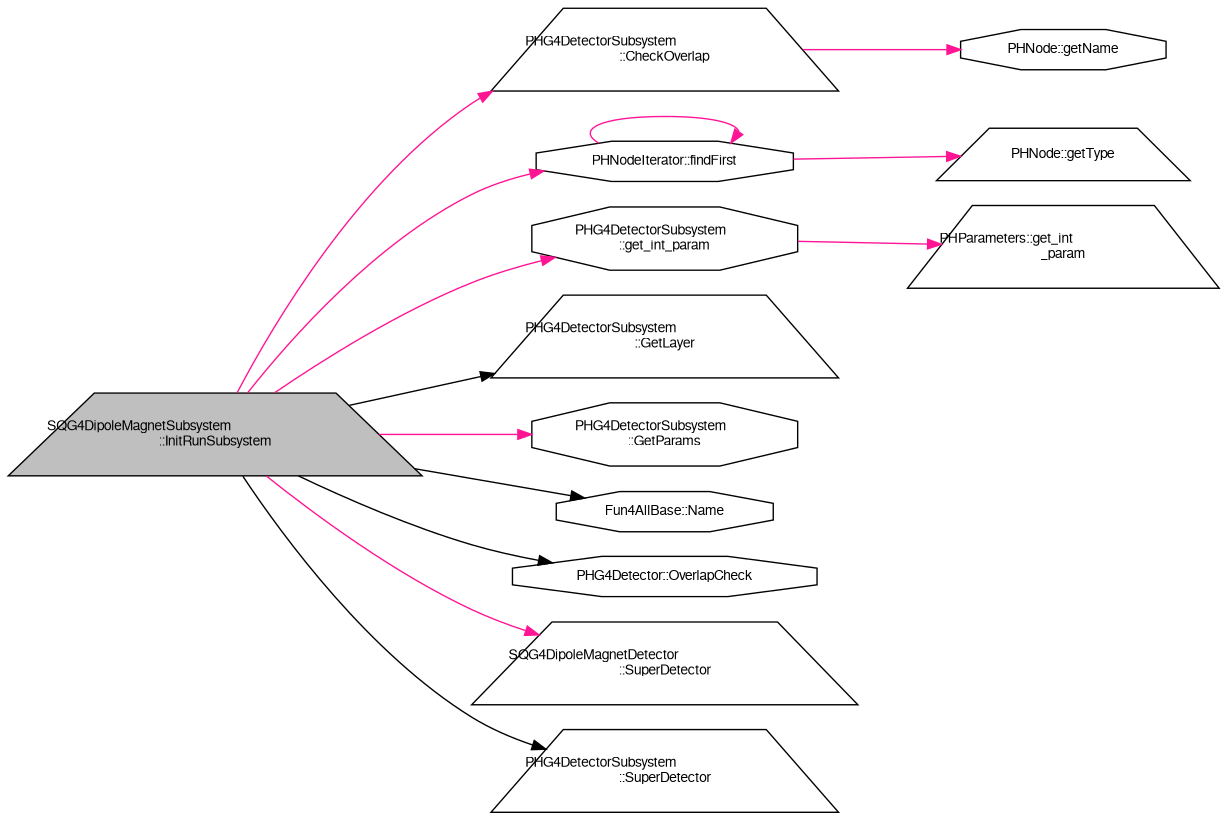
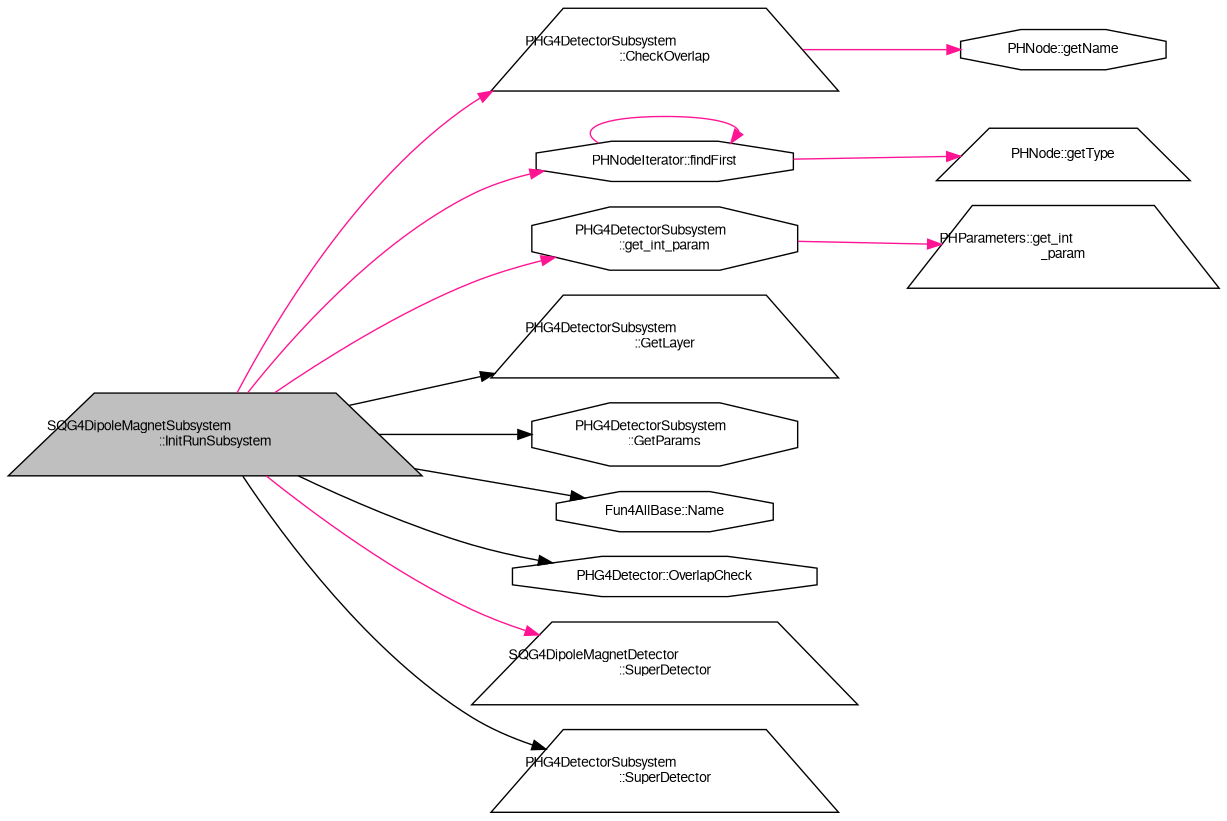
edge "SQG4DipoleMagnetSubsystem ::InitRunSubsystem" -> "PHG4DetectorSubsystem ::GetParams": color deeppink -> black
